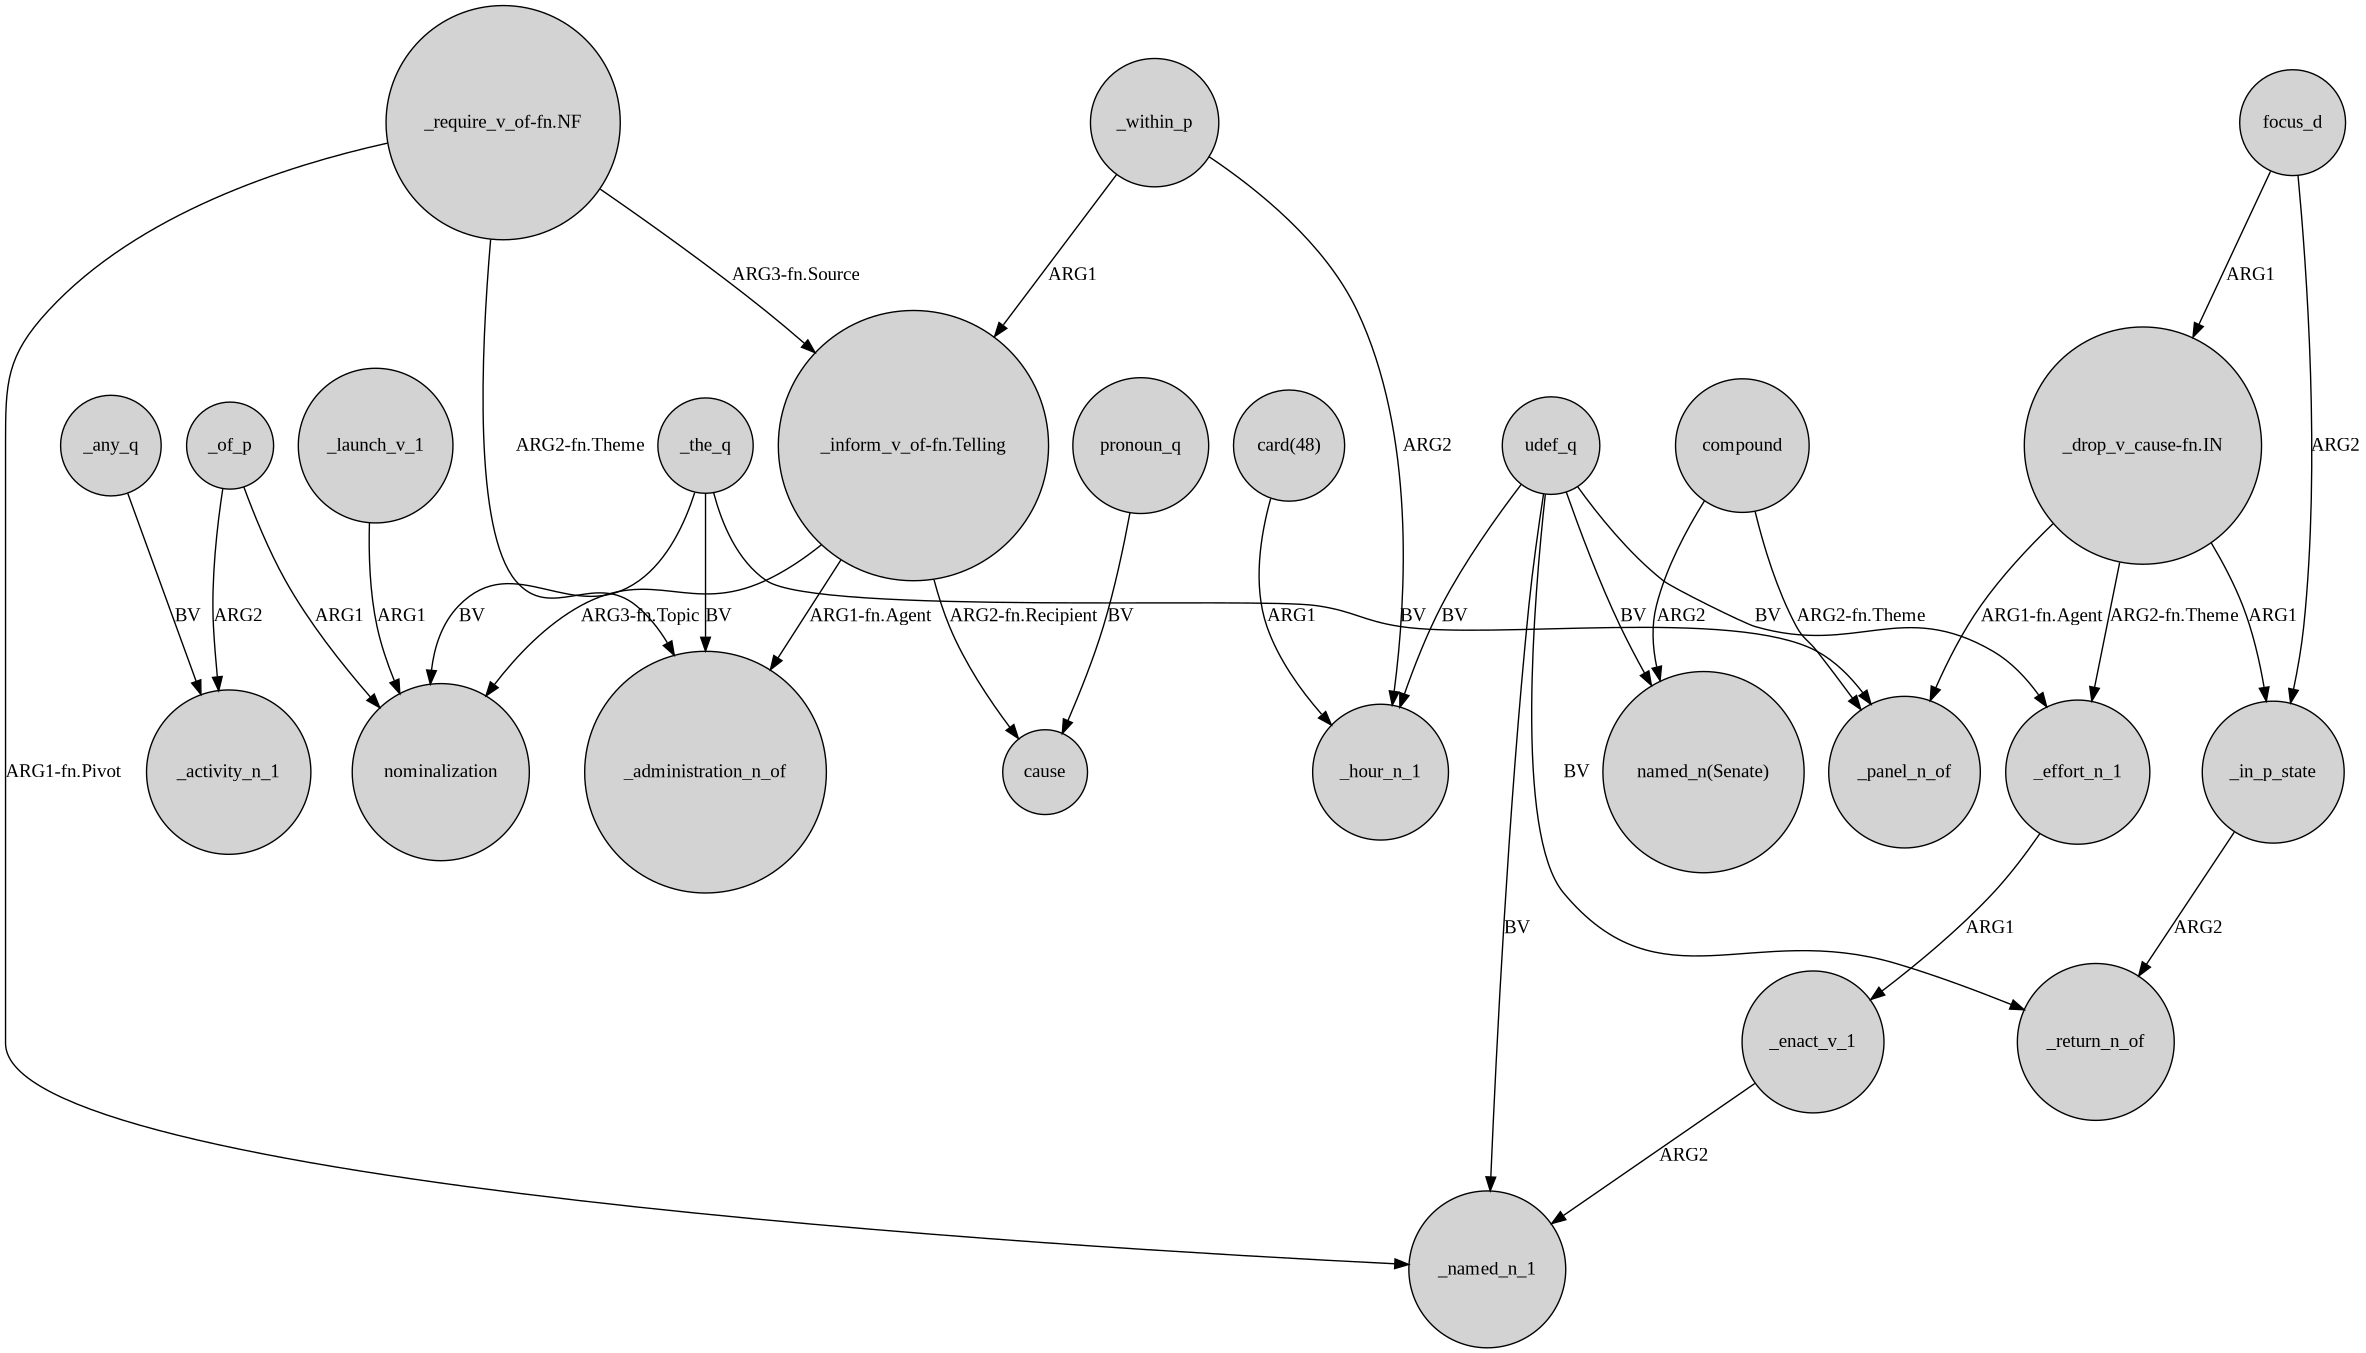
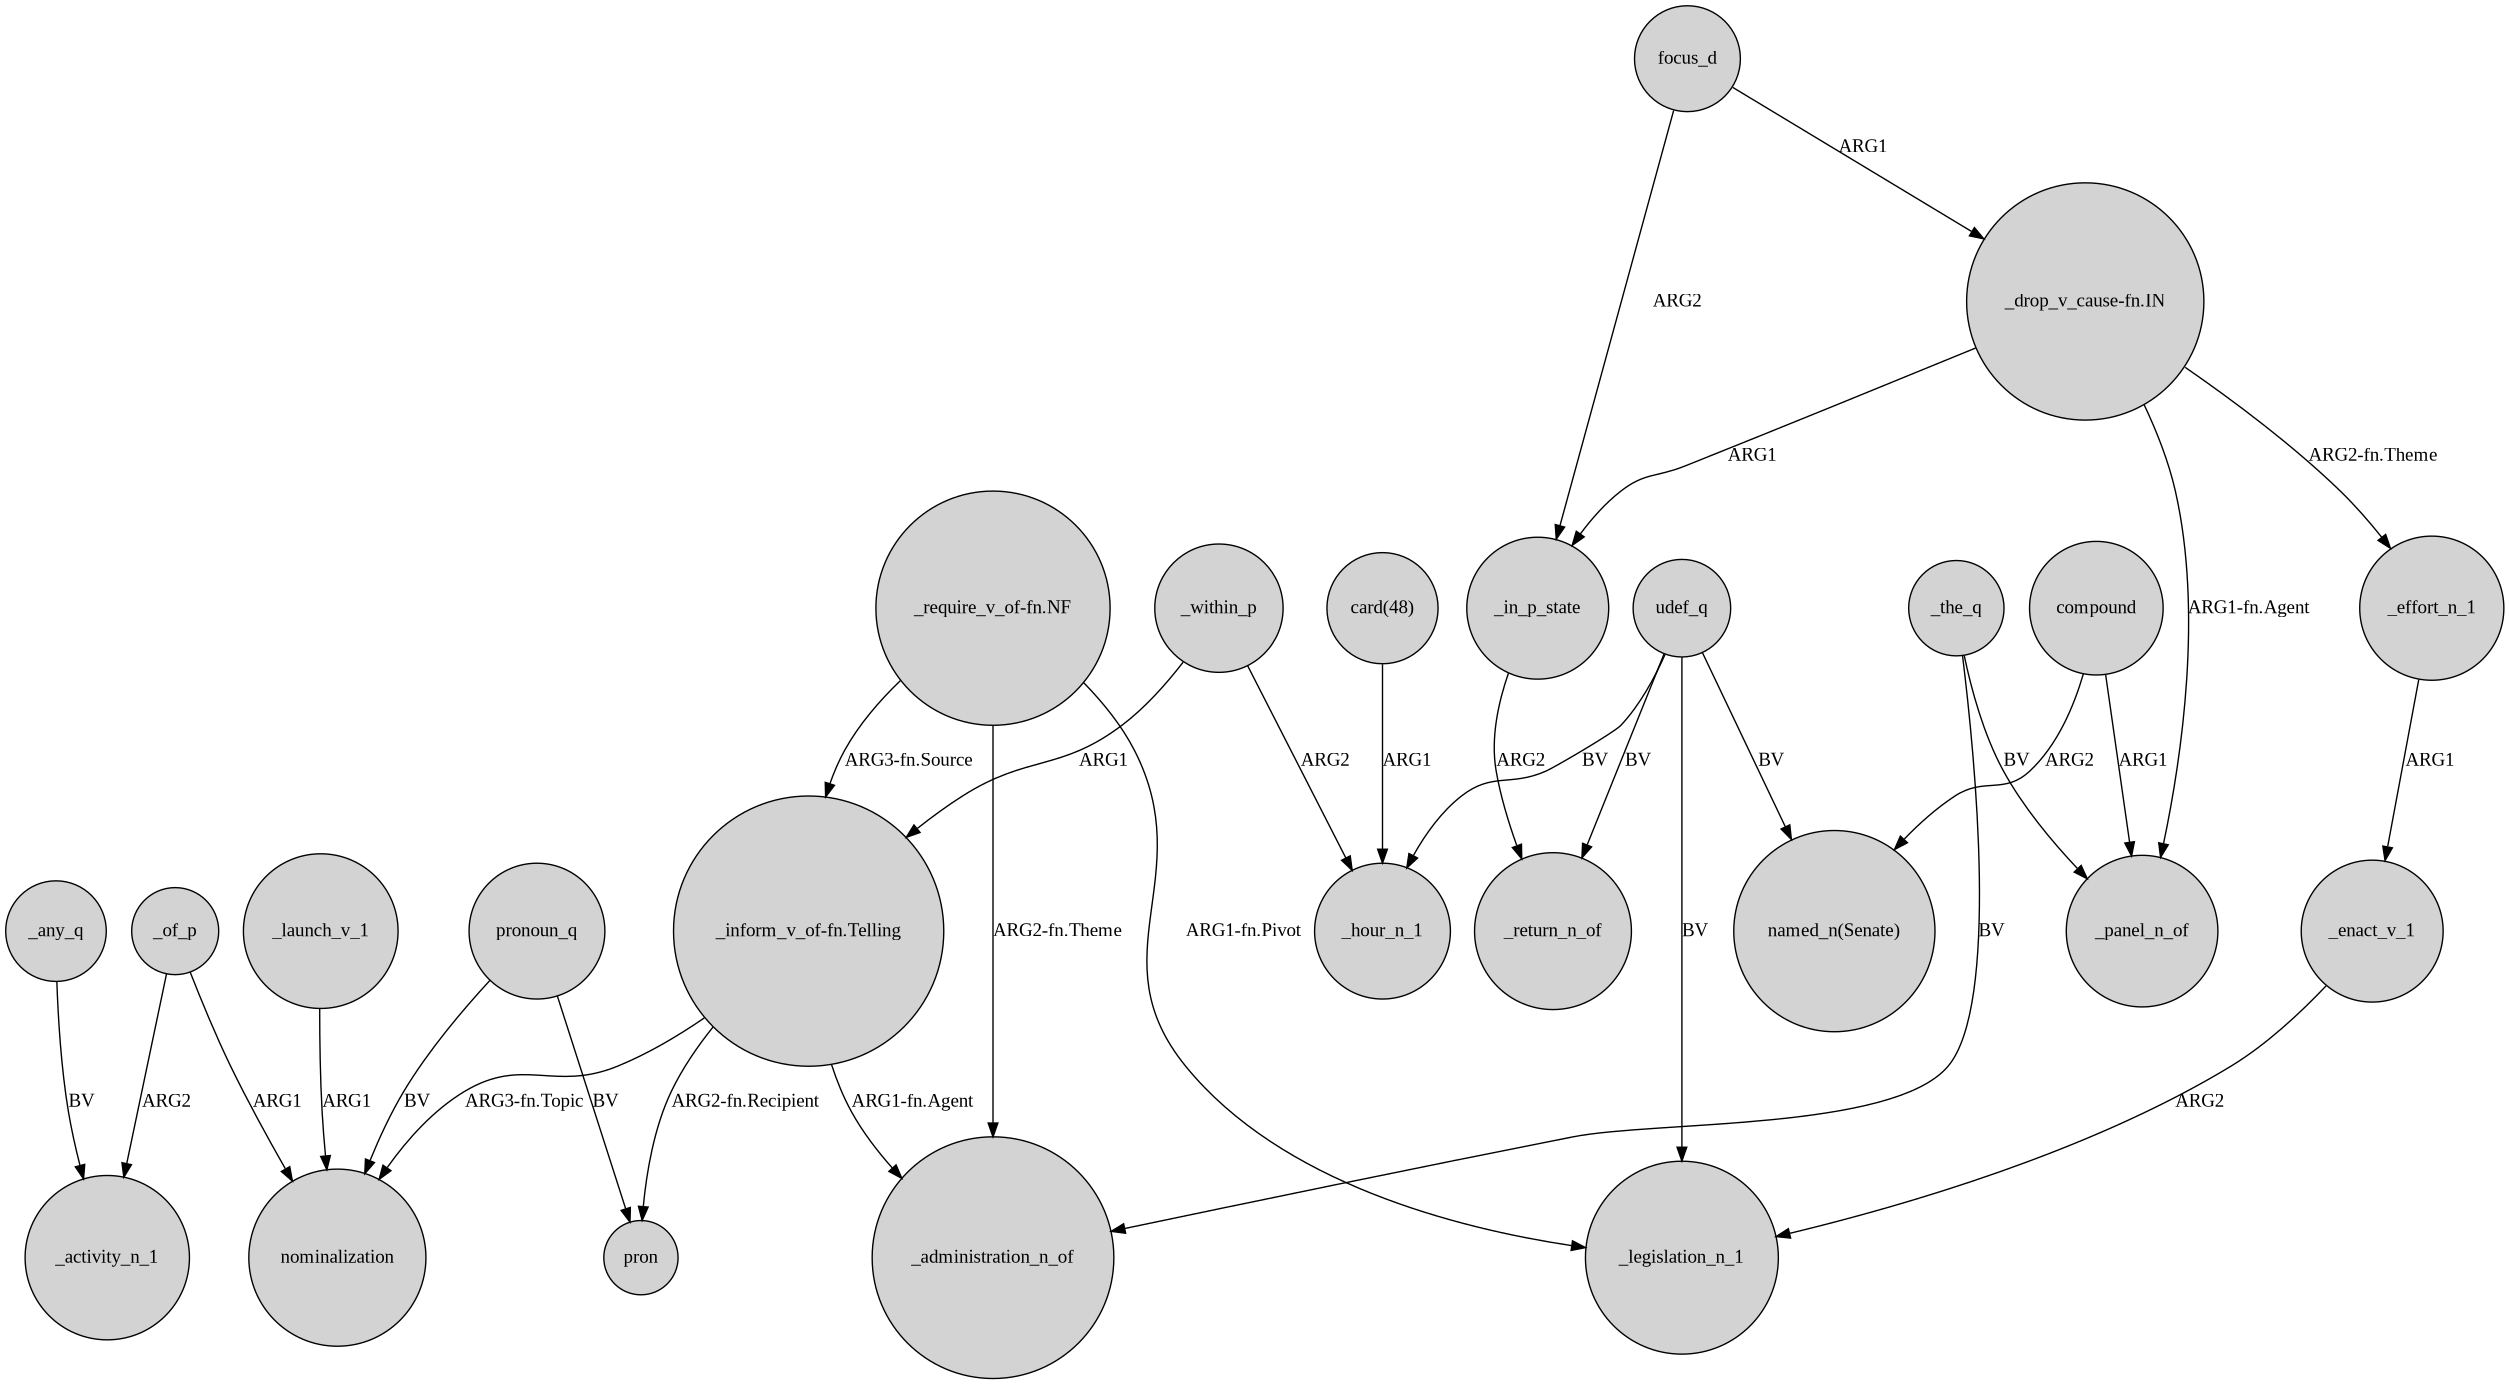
edge "_the_q" -> "nominalization": now "pronoun_q" -> "nominalization"
edge "compound" -> "_panel_n_of": label "ARG2-fn.Theme" -> "ARG1"
edge "udef_q" -> "_effort_n_1": removed, label "BV"
node "cause": label "cause" -> "pron"
node "_named_n_1": label "_named_n_1" -> "_legislation_n_1"
